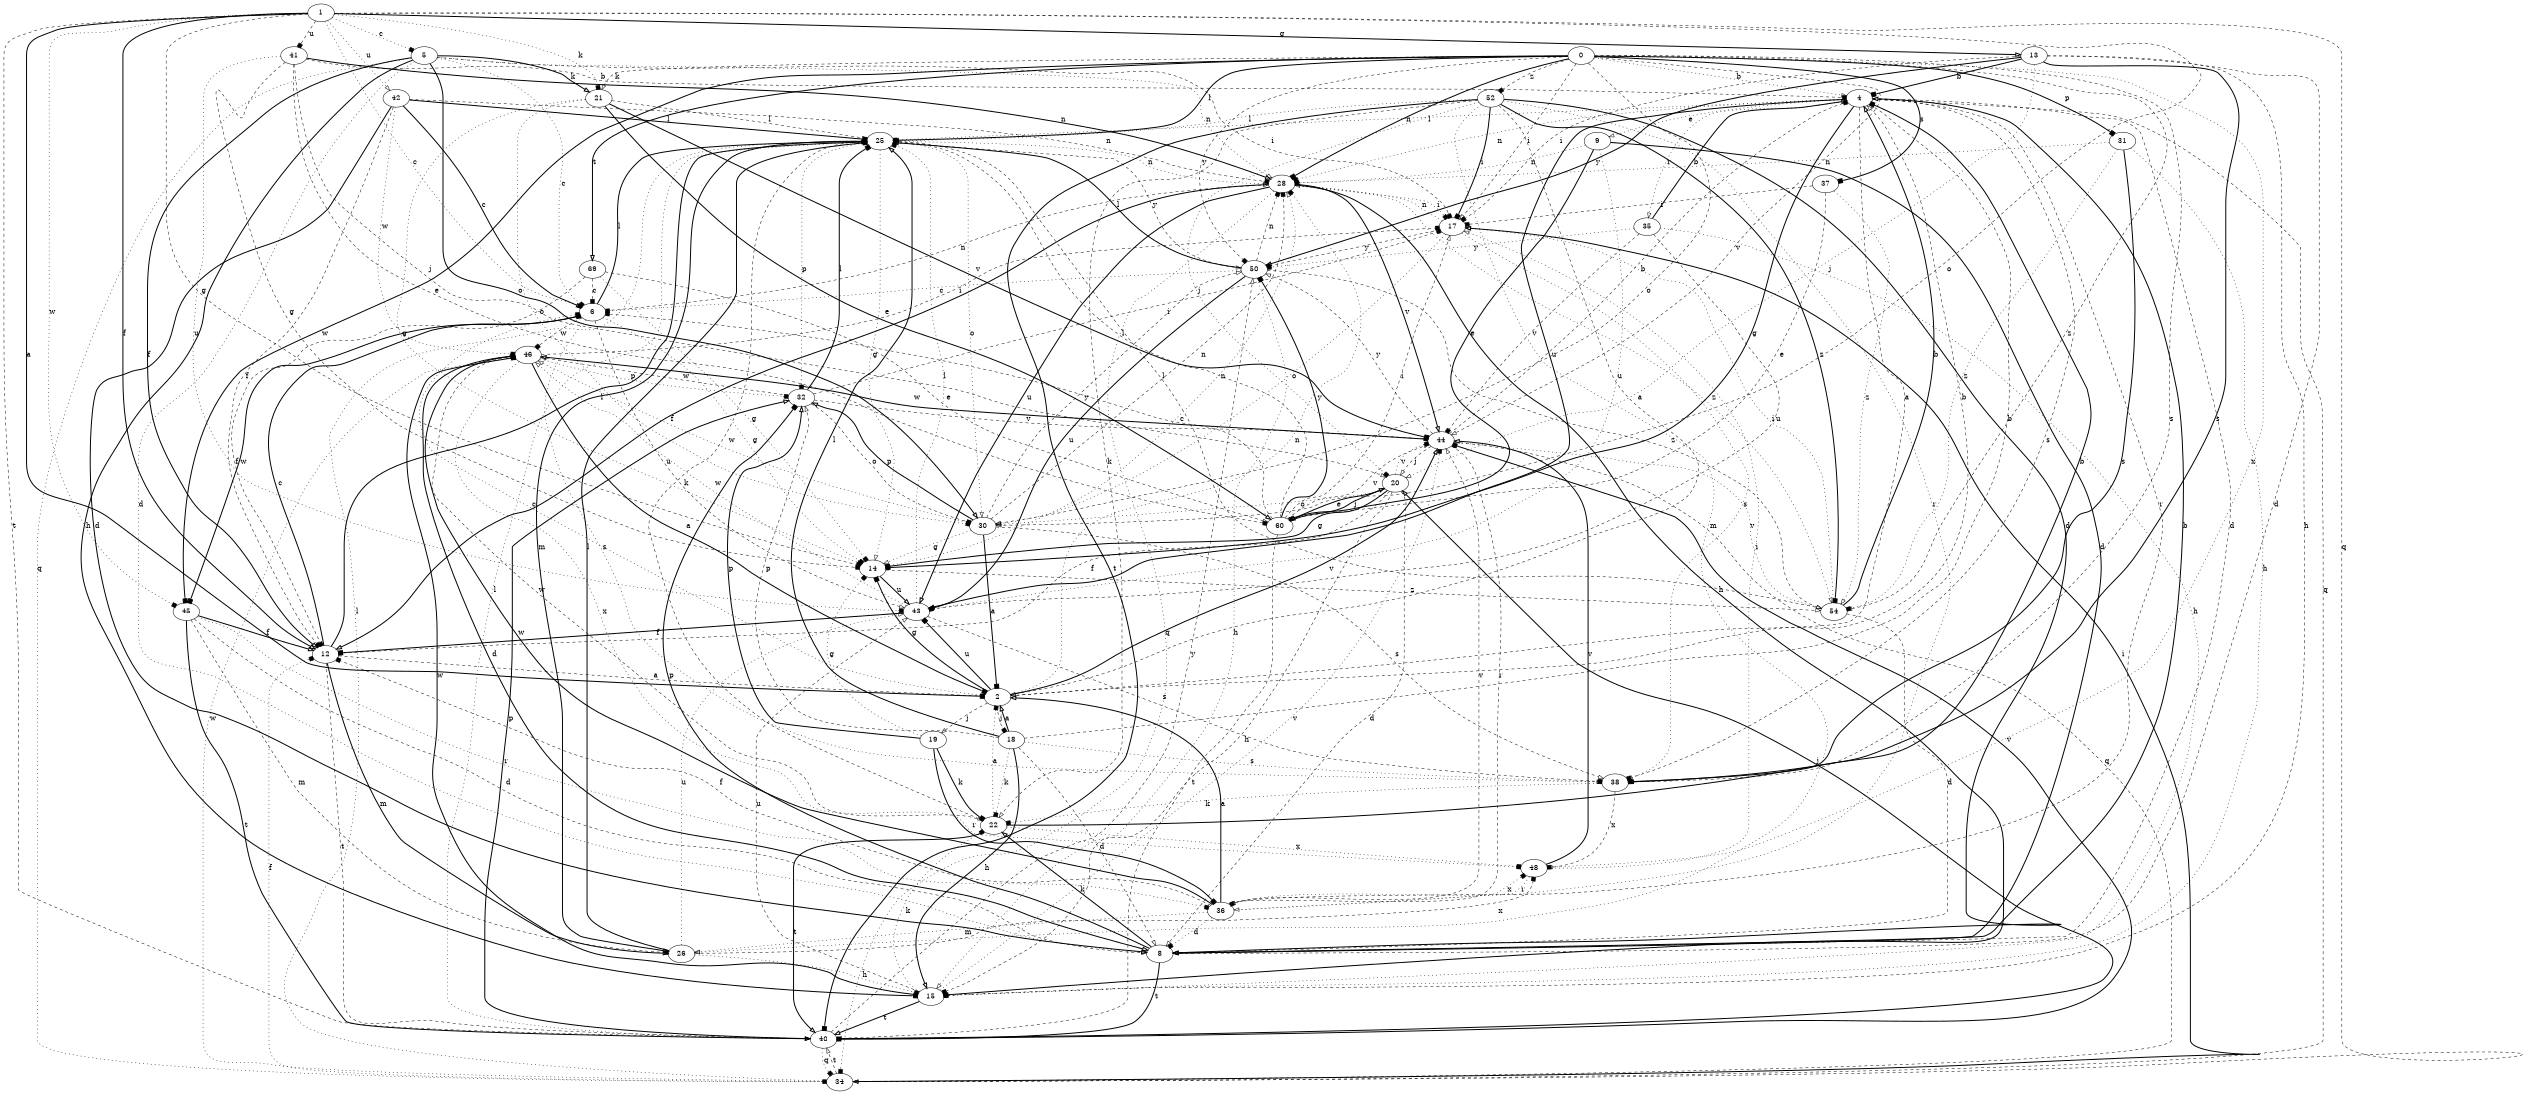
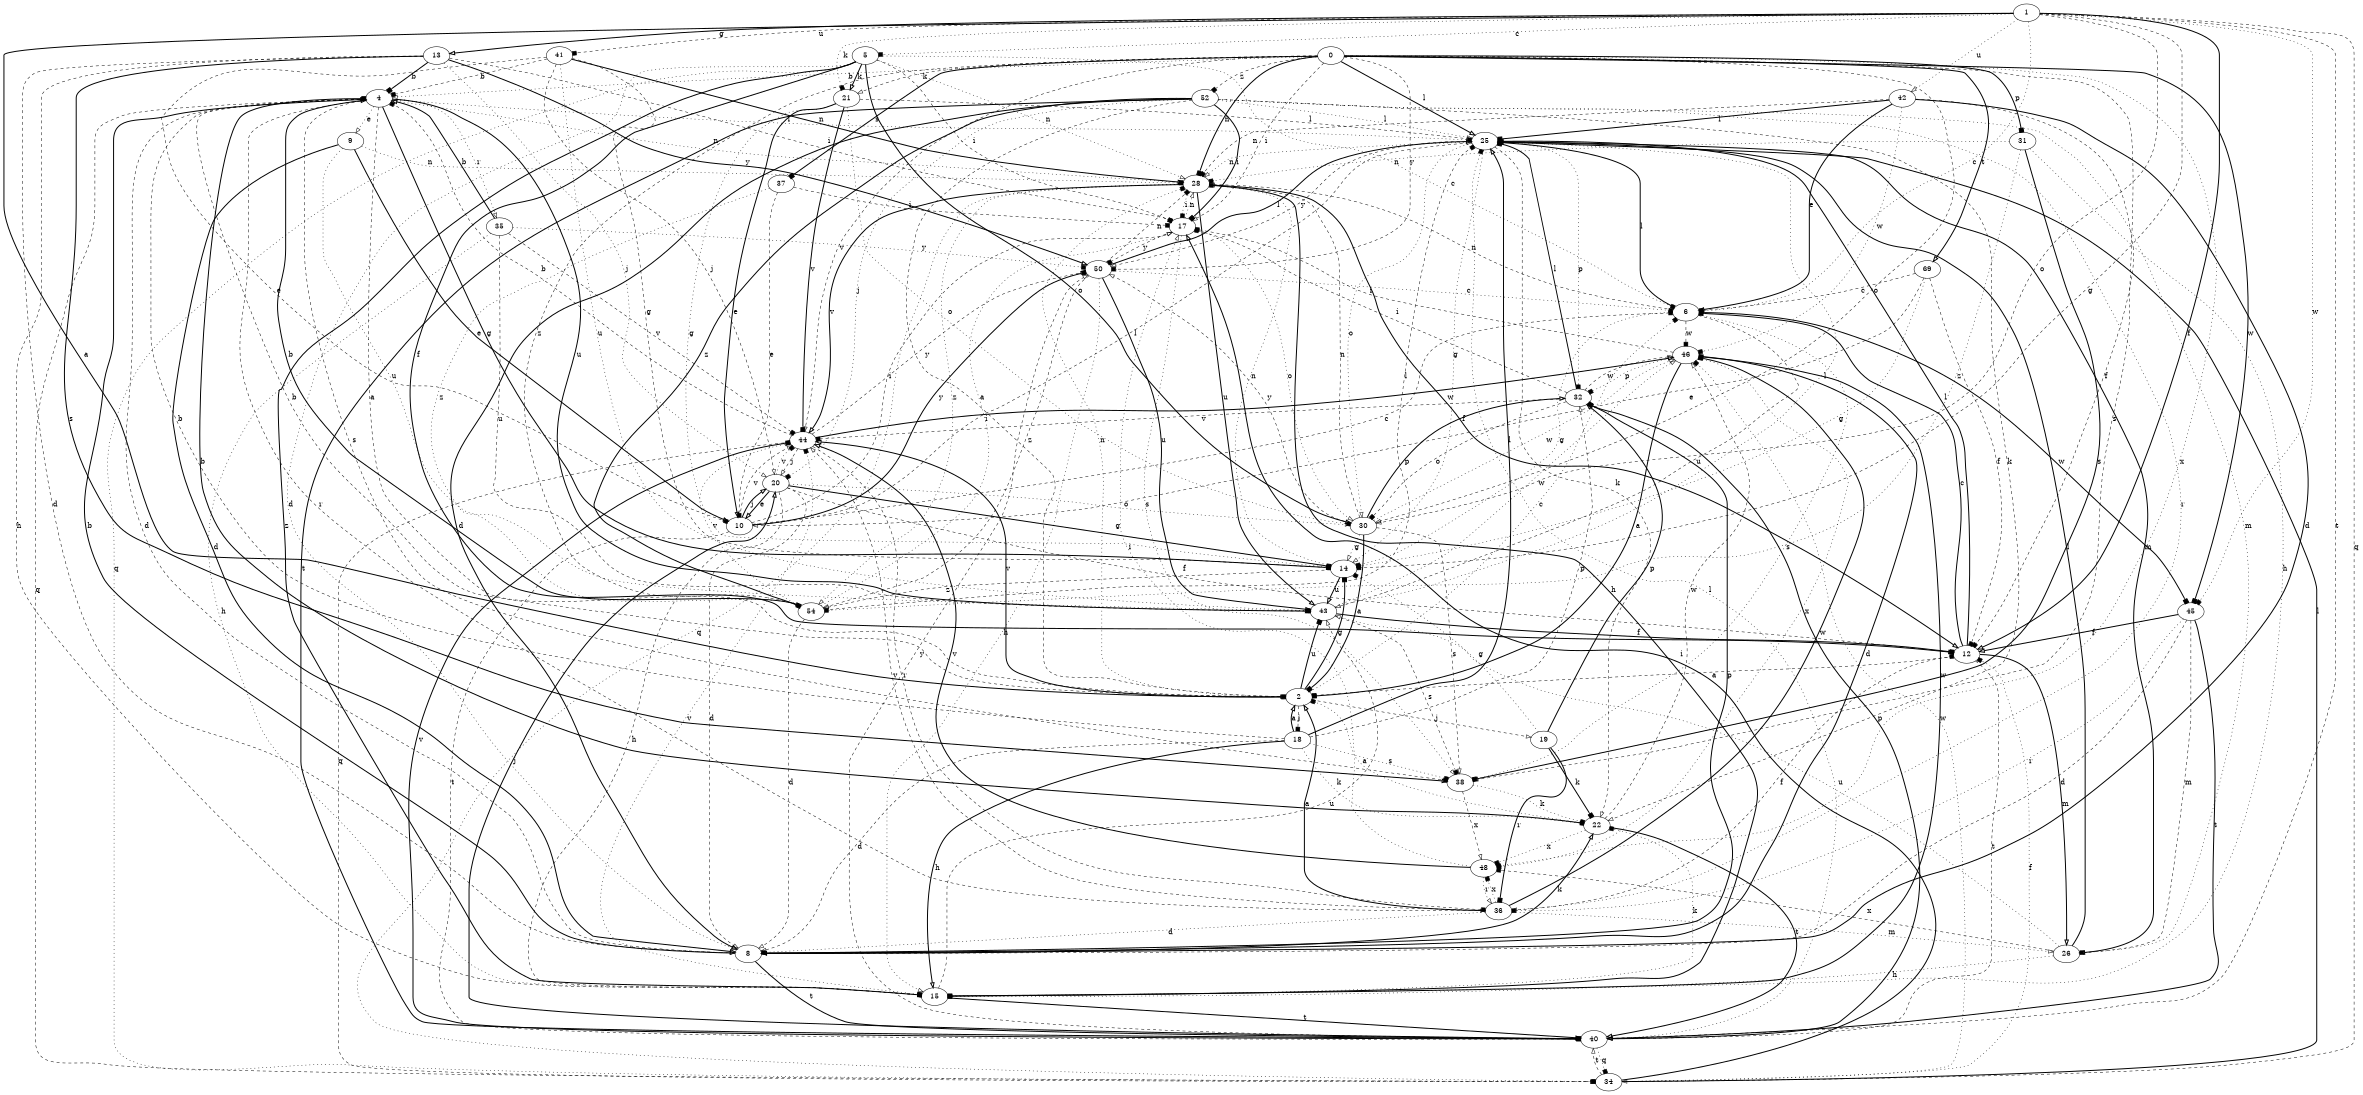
edge "42" -> "6": label "c" -> "e"
edge "44" -> "54": reversed
edge "5" -> "15": label "h" -> "z"
node "60": label "60" -> "10"
edge "34" -> "25": style dotted -> bold
